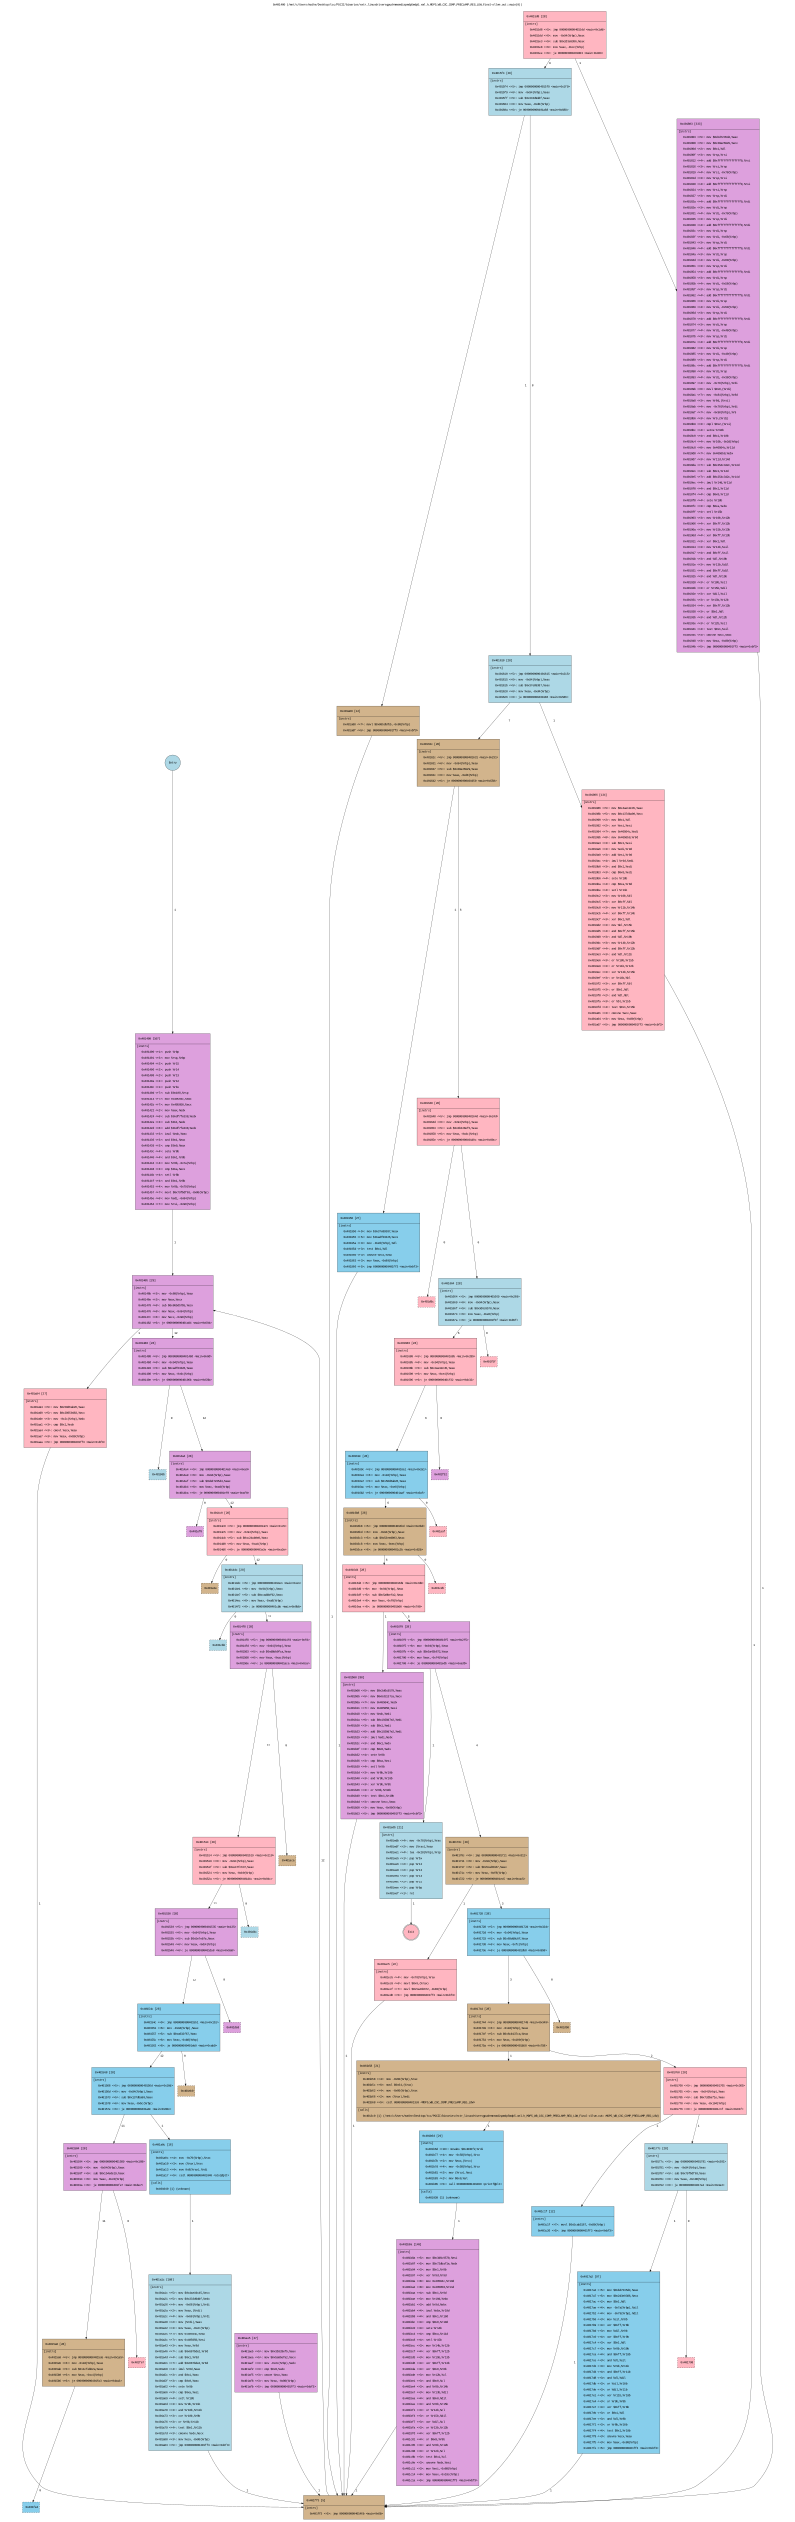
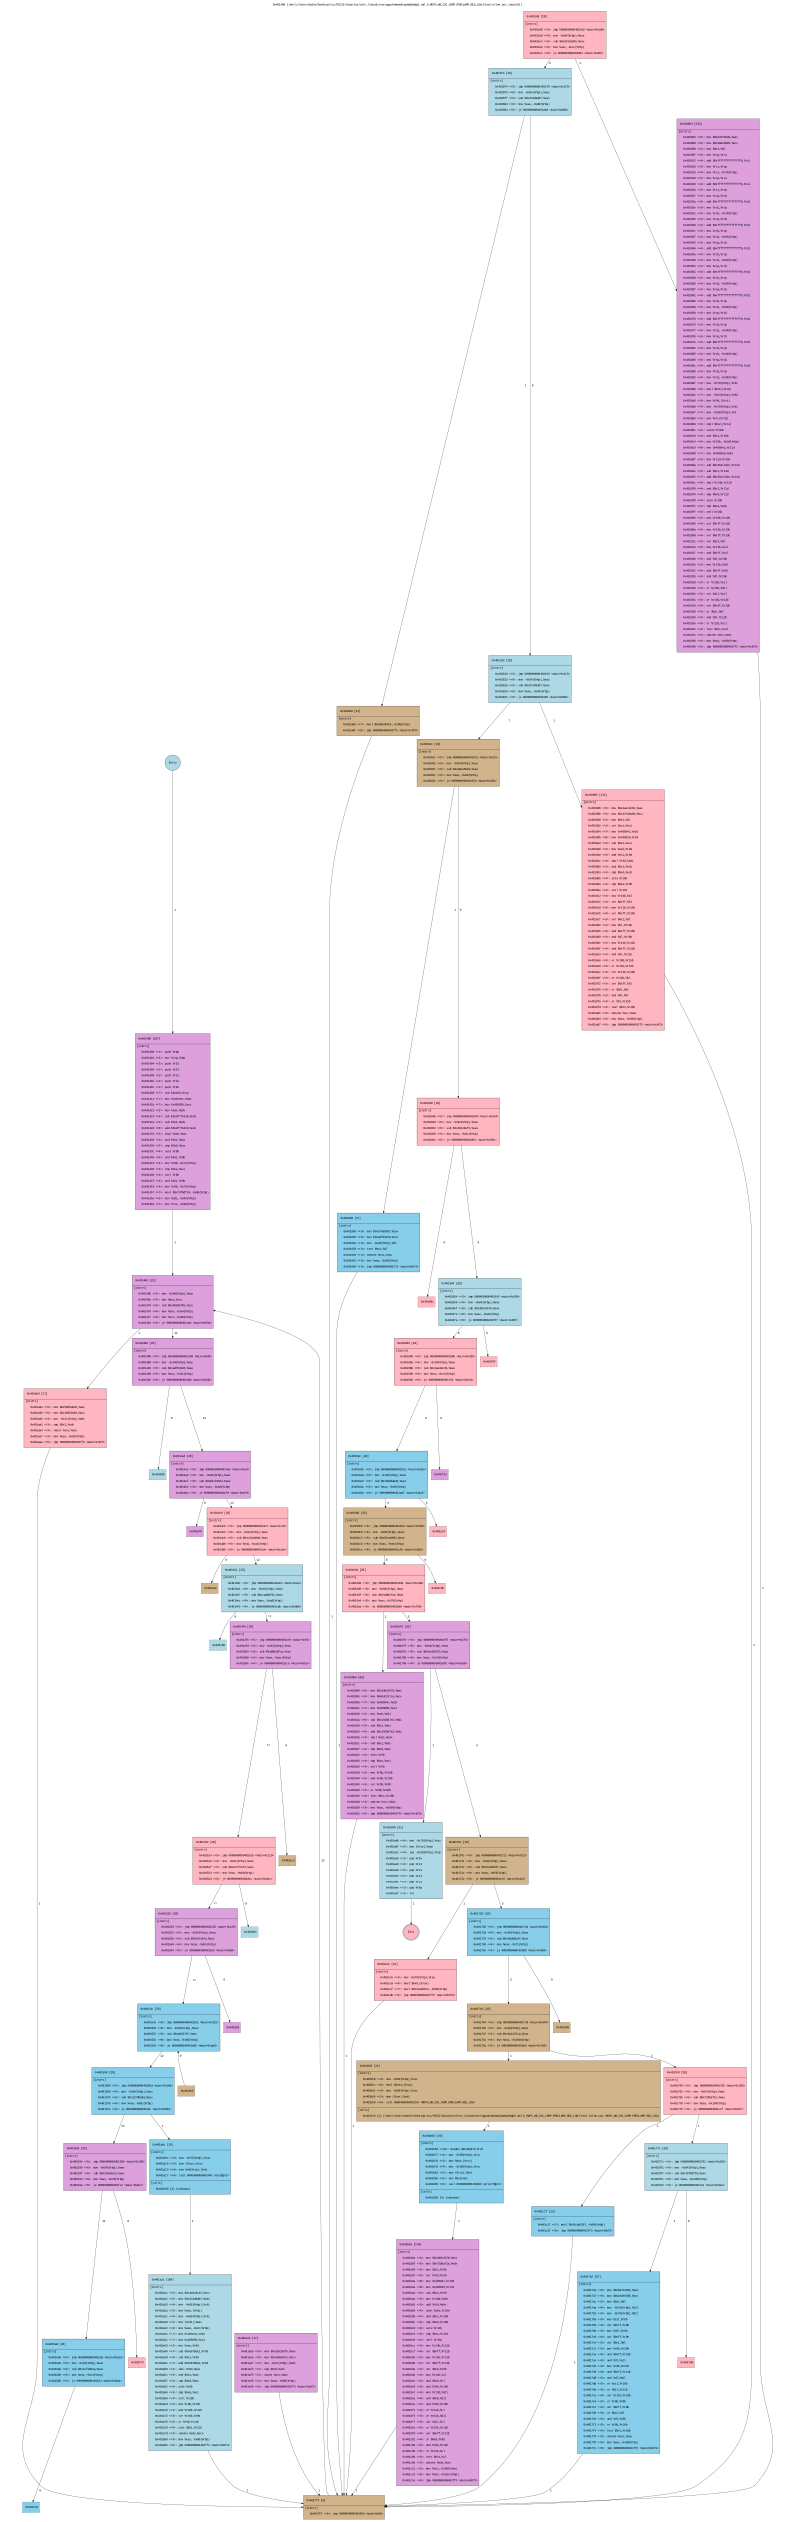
edge "0x40154c [28]" -> "0x401eb9": reversed
node "0x4015a0 [28]": fillcolor tan -> skyblue
